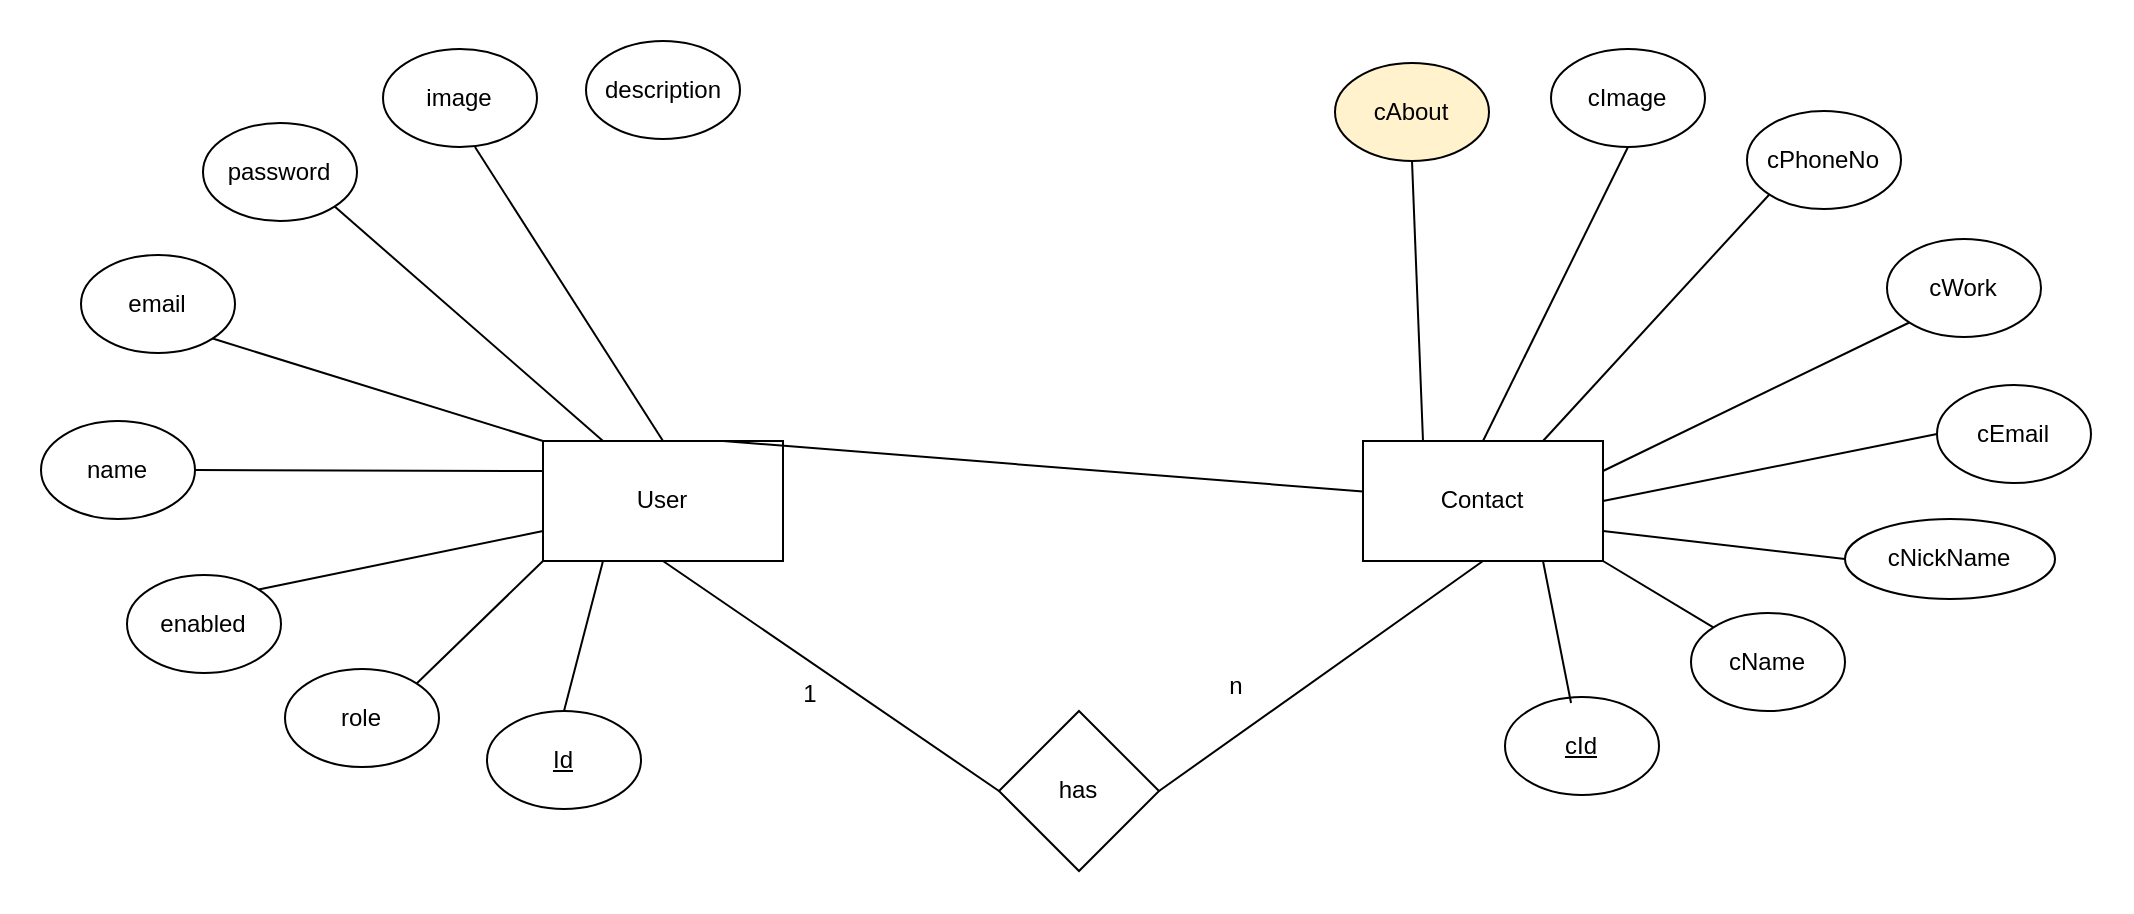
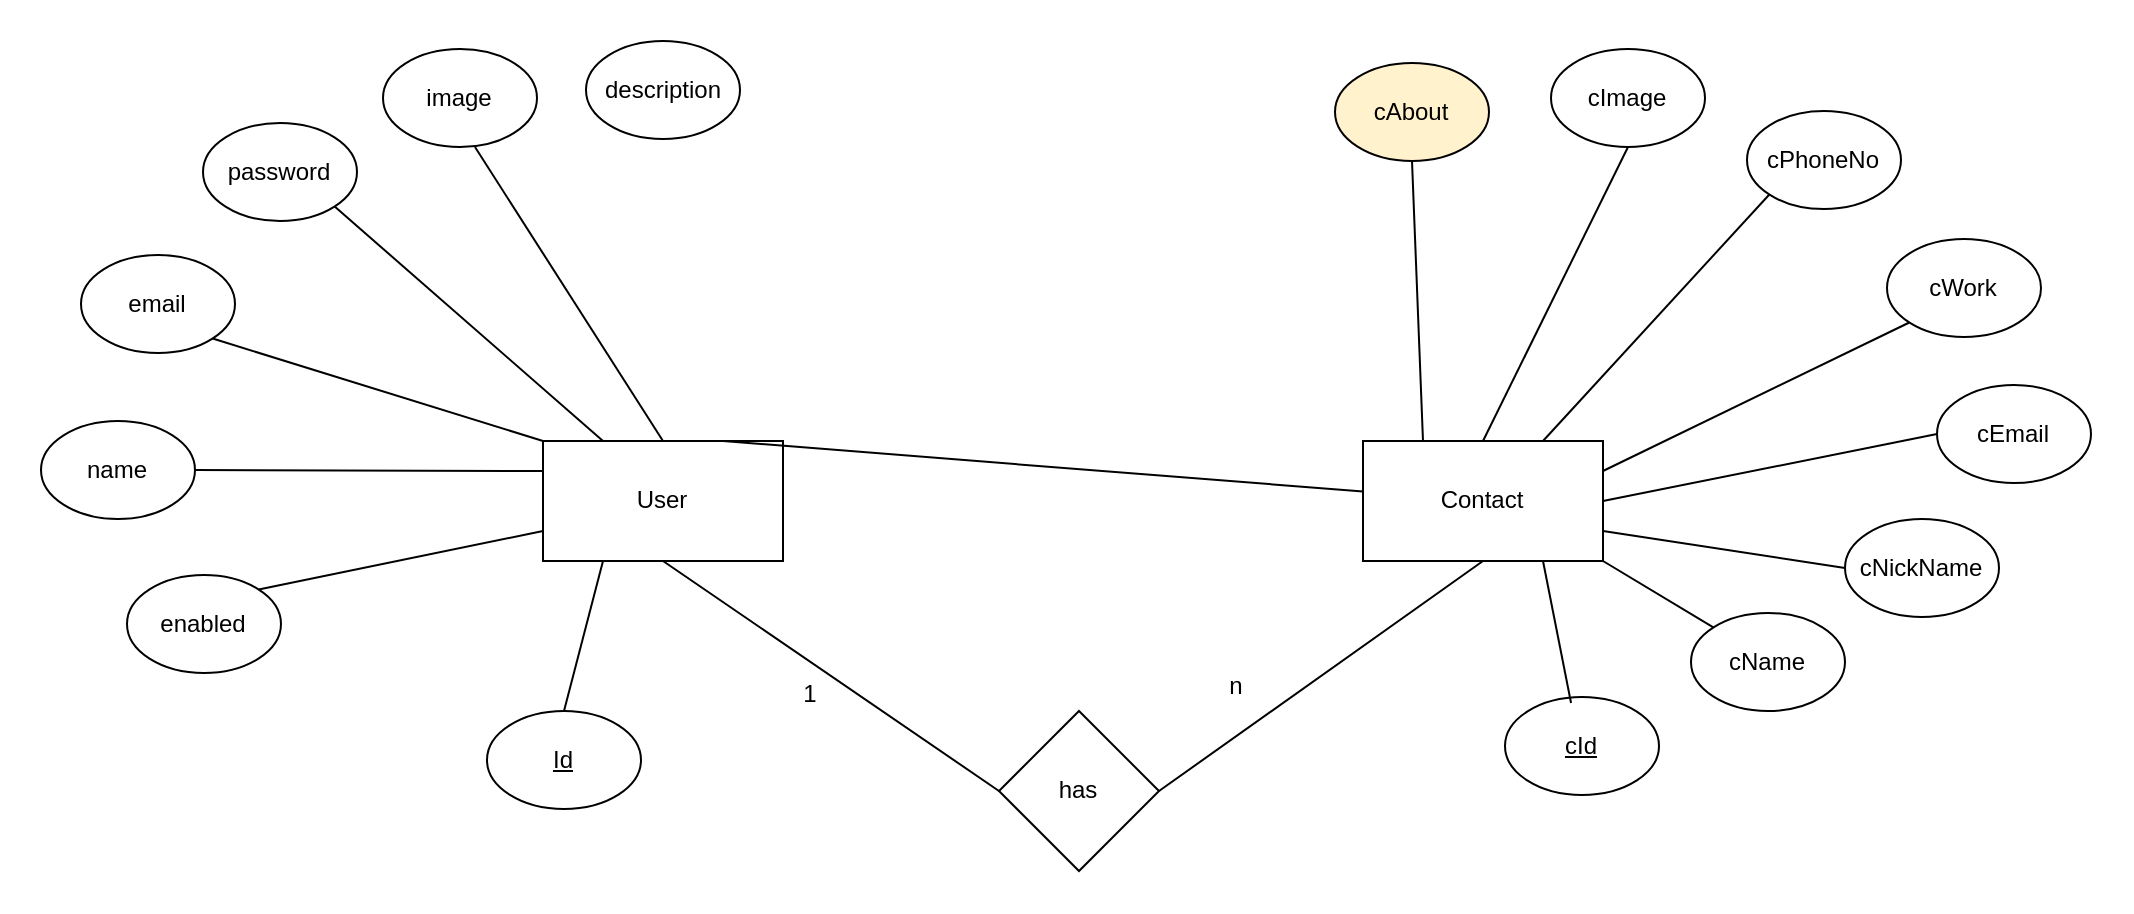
node "cNickName": size 210x80 -> 154x98
edge "User" -- "role": removed
node "role": removed
